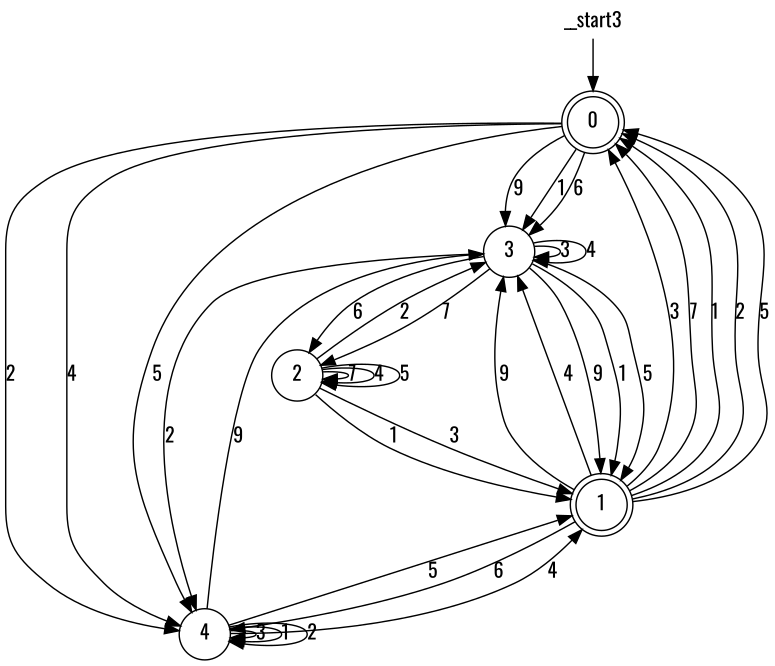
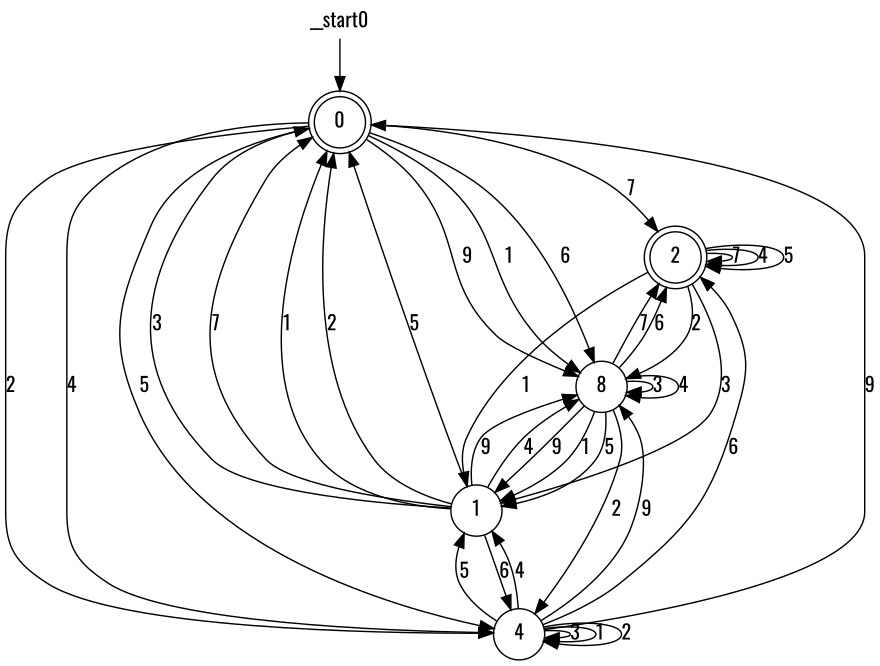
node "__start3": label "__start3" -> "__start0"
edge "0" -> "2": added, label "7"
node "3": label "3" -> "8"
edge "4" -> "0": added, label "9"
node "2": shape circle -> doublecircle
edge "4" -> "2": added, label "6"
node "1": shape doublecircle -> circle
